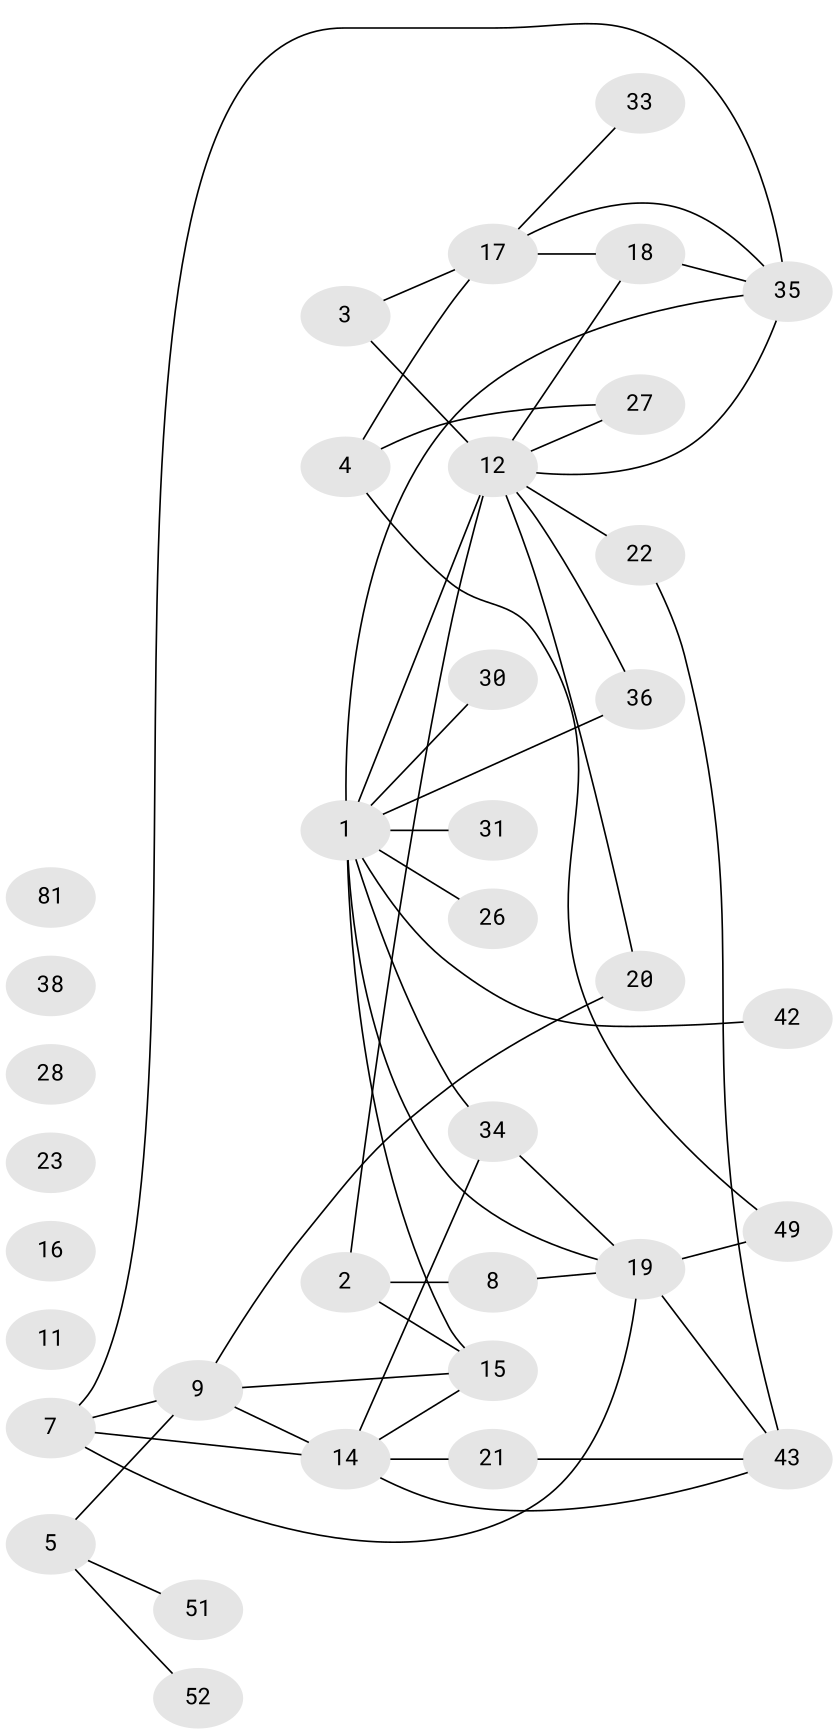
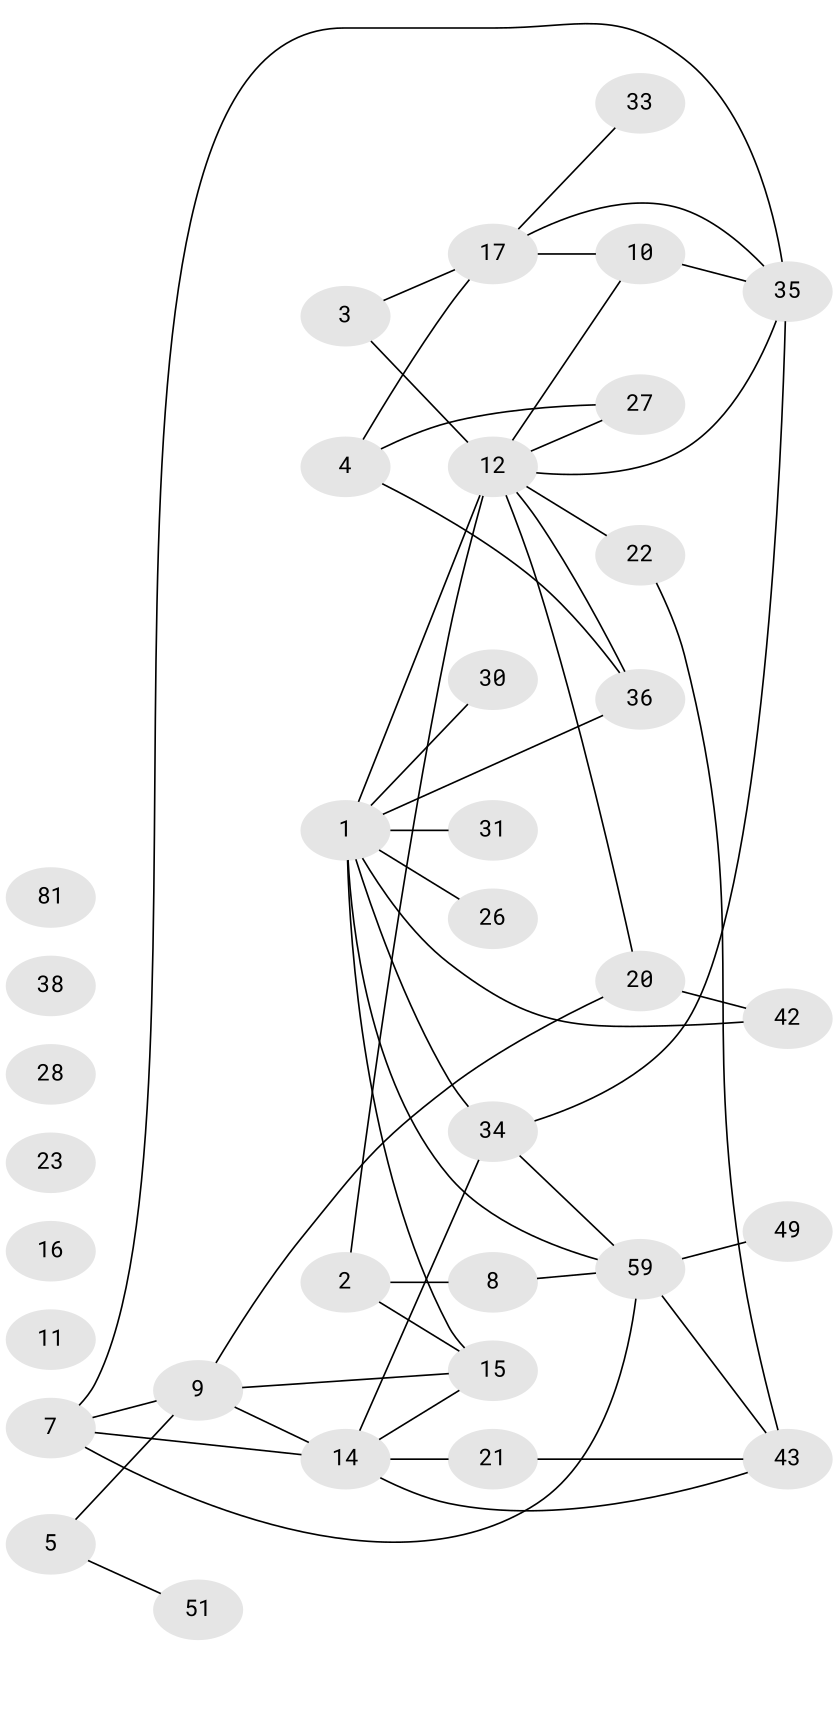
node "18": label "18" -> "10"
edge "35" -- "1": now "35" -- "34"
edge "4" -- "49": now "4" -- "36"
edge "20" -- "42": added
node "19": label "19" -> "59"
node "52": removed
